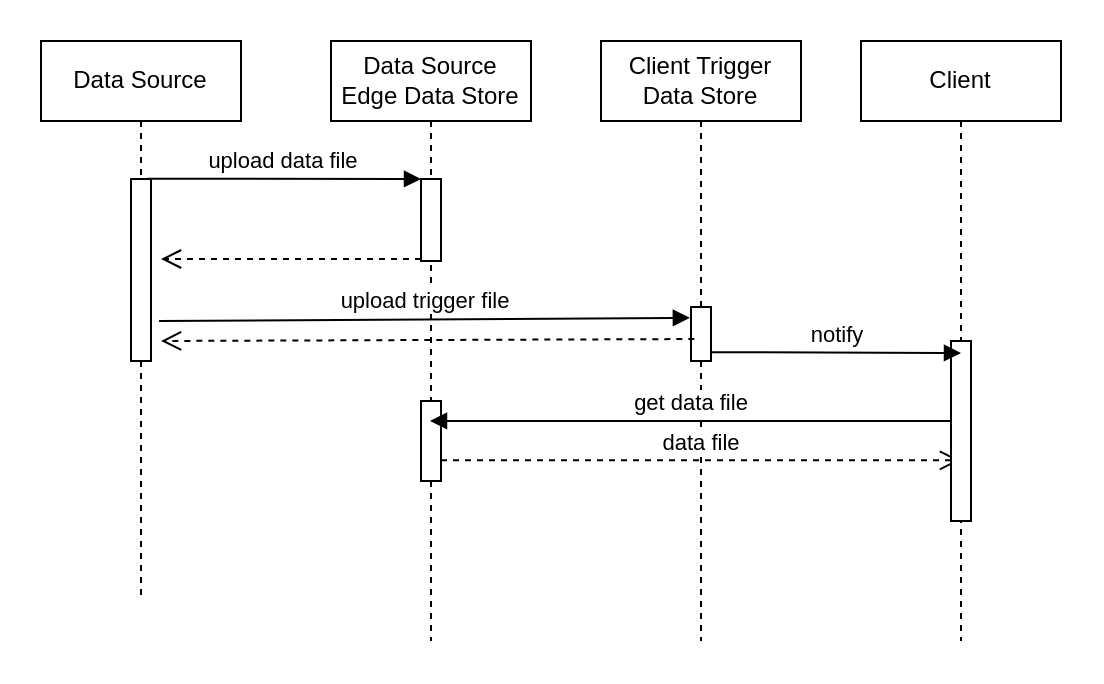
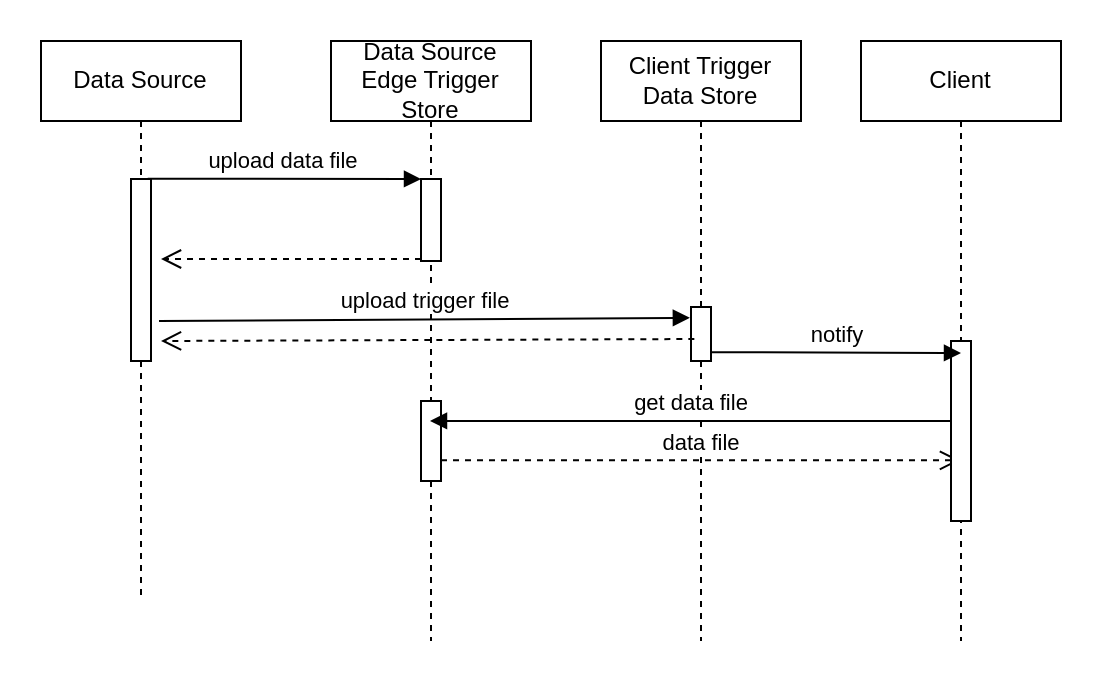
node "Data Source Edge Data Store": label "Data Source Edge Data Store" -> "Data Source Edge Trigger Store"
